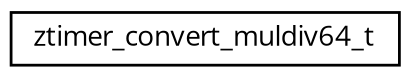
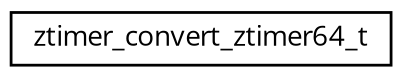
node "ztimer_convert_muldiv64_t": label "ztimer_convert_muldiv64_t" -> "ztimer_convert_ztimer64_t"
